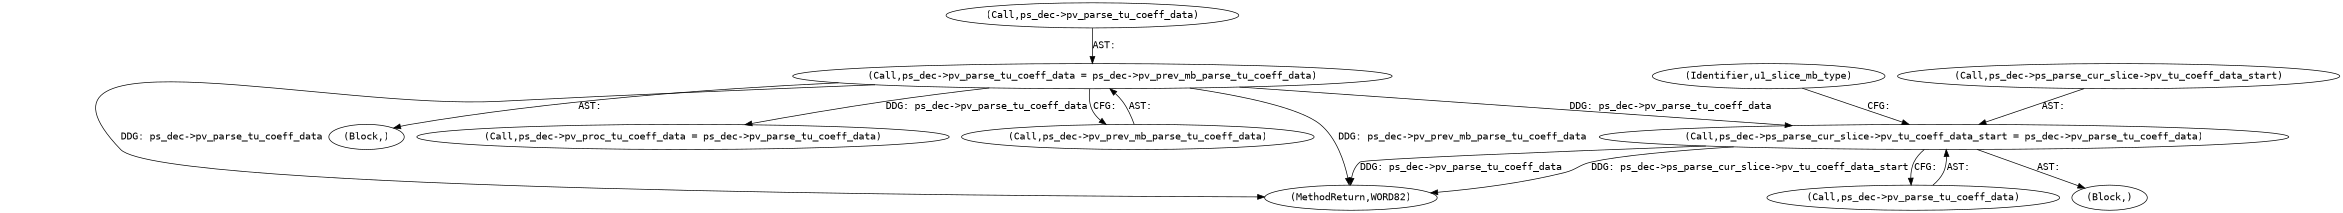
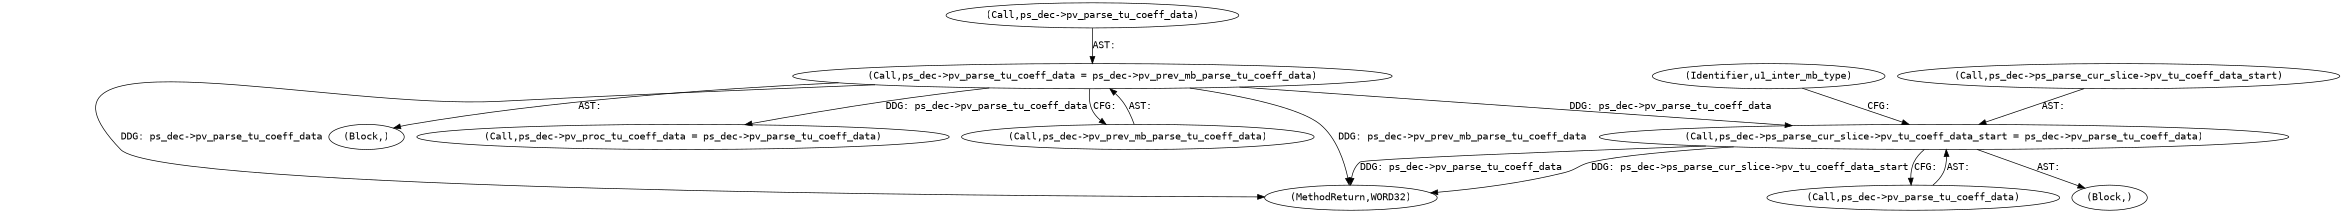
node "(Identifier,u1_slice_mb_type)": label "(Identifier,u1_slice_mb_type)" -> "(Identifier,u1_inter_mb_type)"
node "(MethodReturn,WORD82)": label "(MethodReturn,WORD82)" -> "(MethodReturn,WORD32)"
